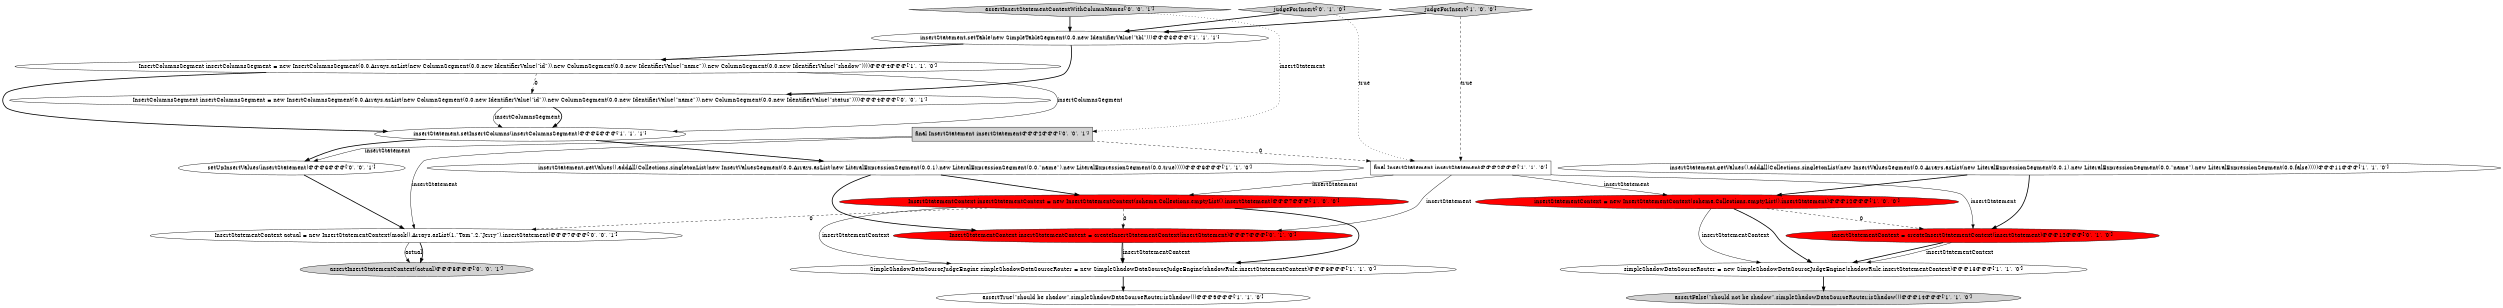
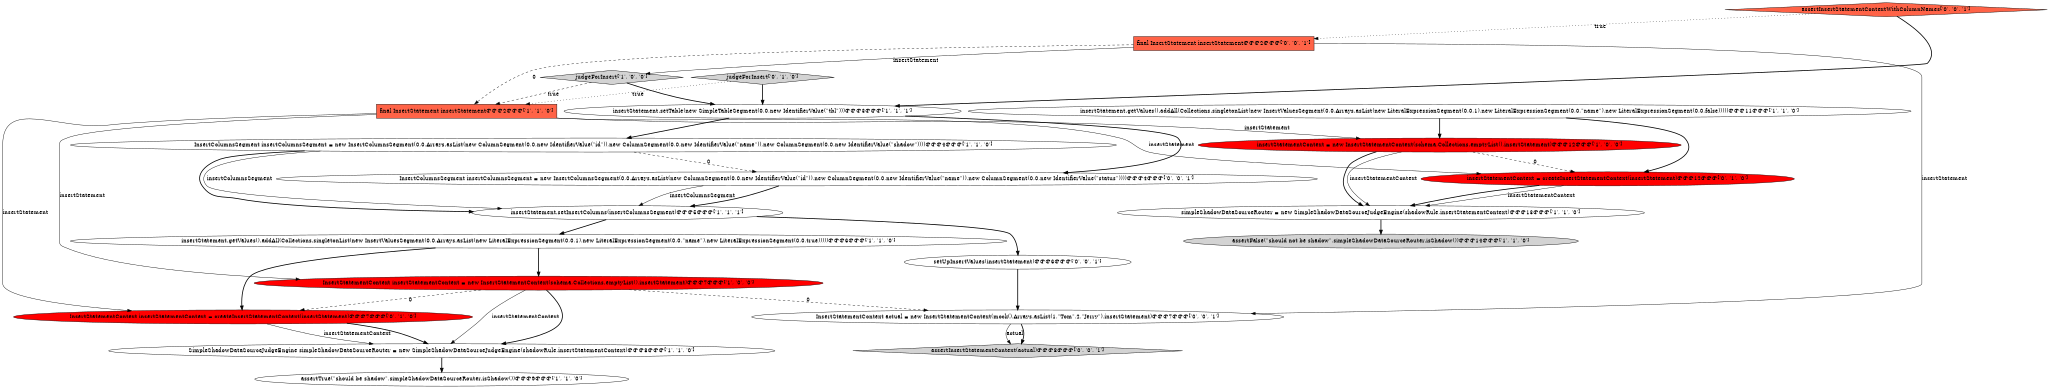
node "assertInsertStatementContextWithColumnNames['0', '0', '1']": fillcolor lightgray -> tomato
edge "assertInsertStatementContextWithColumnNames['0', '0', '1']" -> "final InsertStatement insertStatement@@@2@@@['0', '0', '1']": label "insertStatement" -> "true"
node "final InsertStatement insertStatement@@@2@@@['0', '0', '1']": fillcolor lightgray -> tomato
edge "final InsertStatement insertStatement@@@2@@@['0', '0', '1']" -> "setUpInsertValues(insertStatement)@@@6@@@['0', '0', '1']": now "final InsertStatement insertStatement@@@2@@@['0', '0', '1']" -> "judgeForInsert['1', '0', '0']"
node "final InsertStatement insertStatement@@@2@@@['1', '1', '0']": fillcolor white -> tomato
node "assertInsertStatementContext(actual)@@@8@@@['0', '0', '1']": shape ellipse -> diamond
